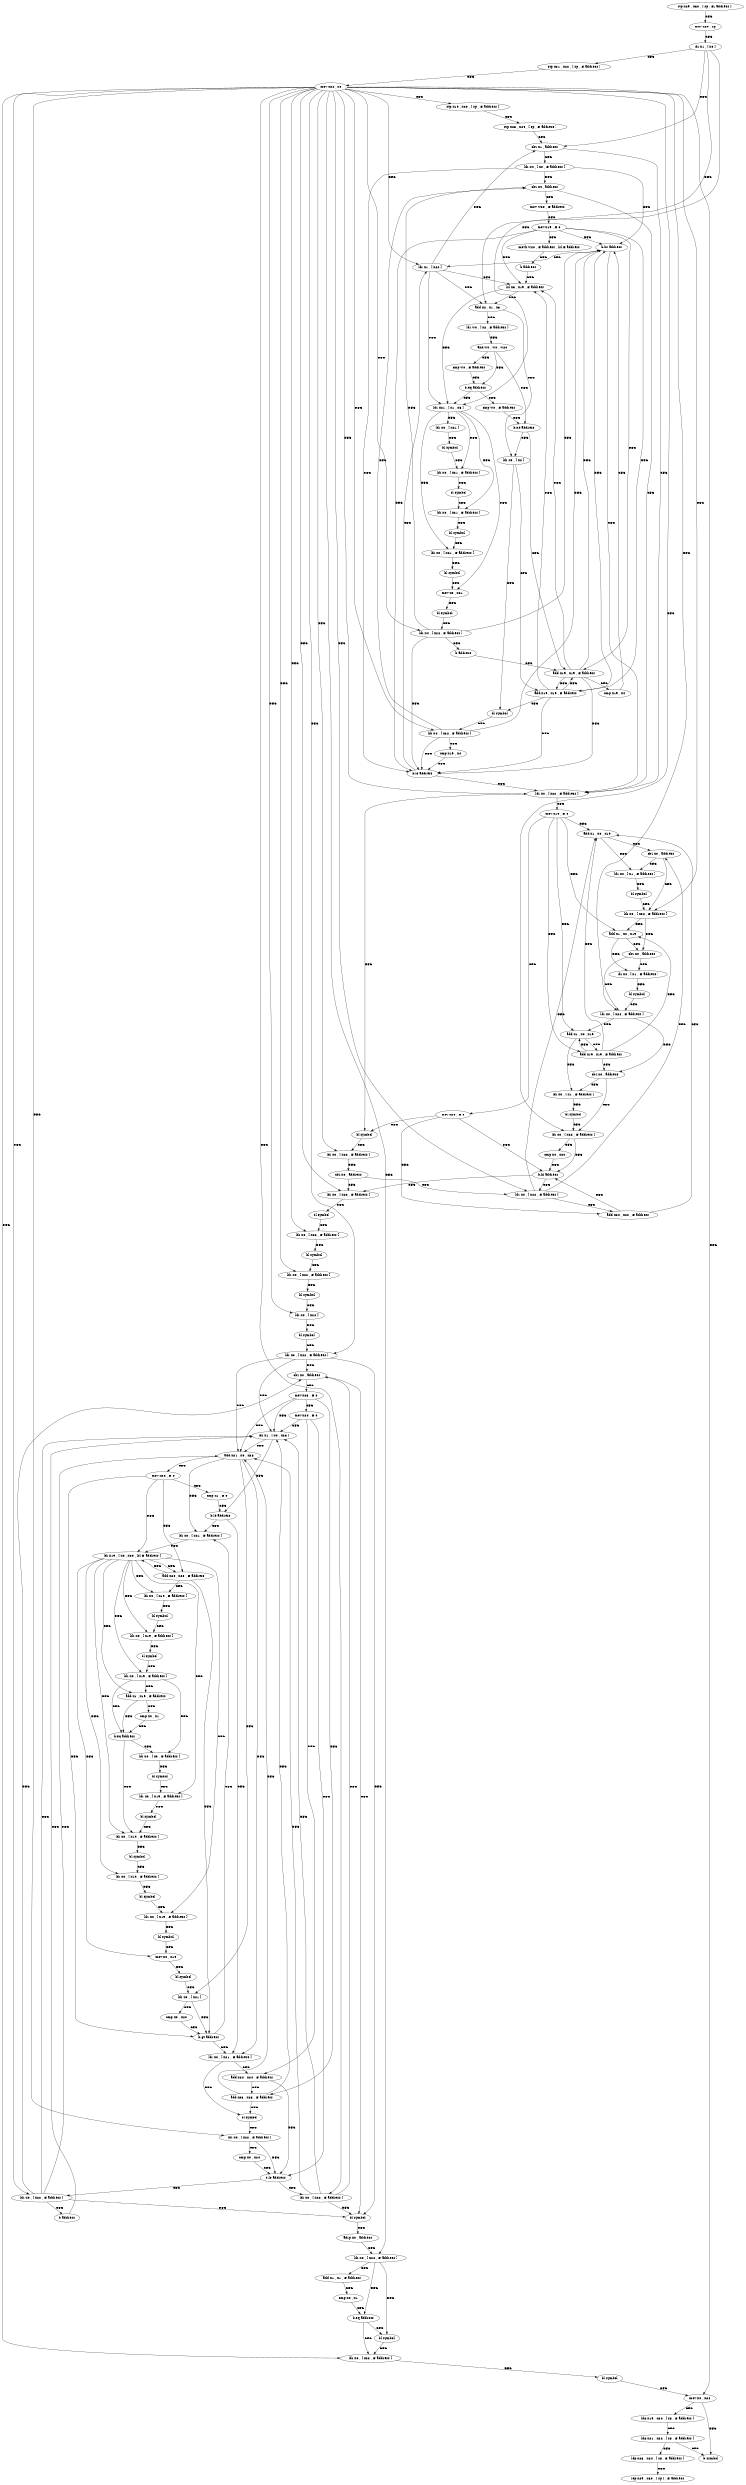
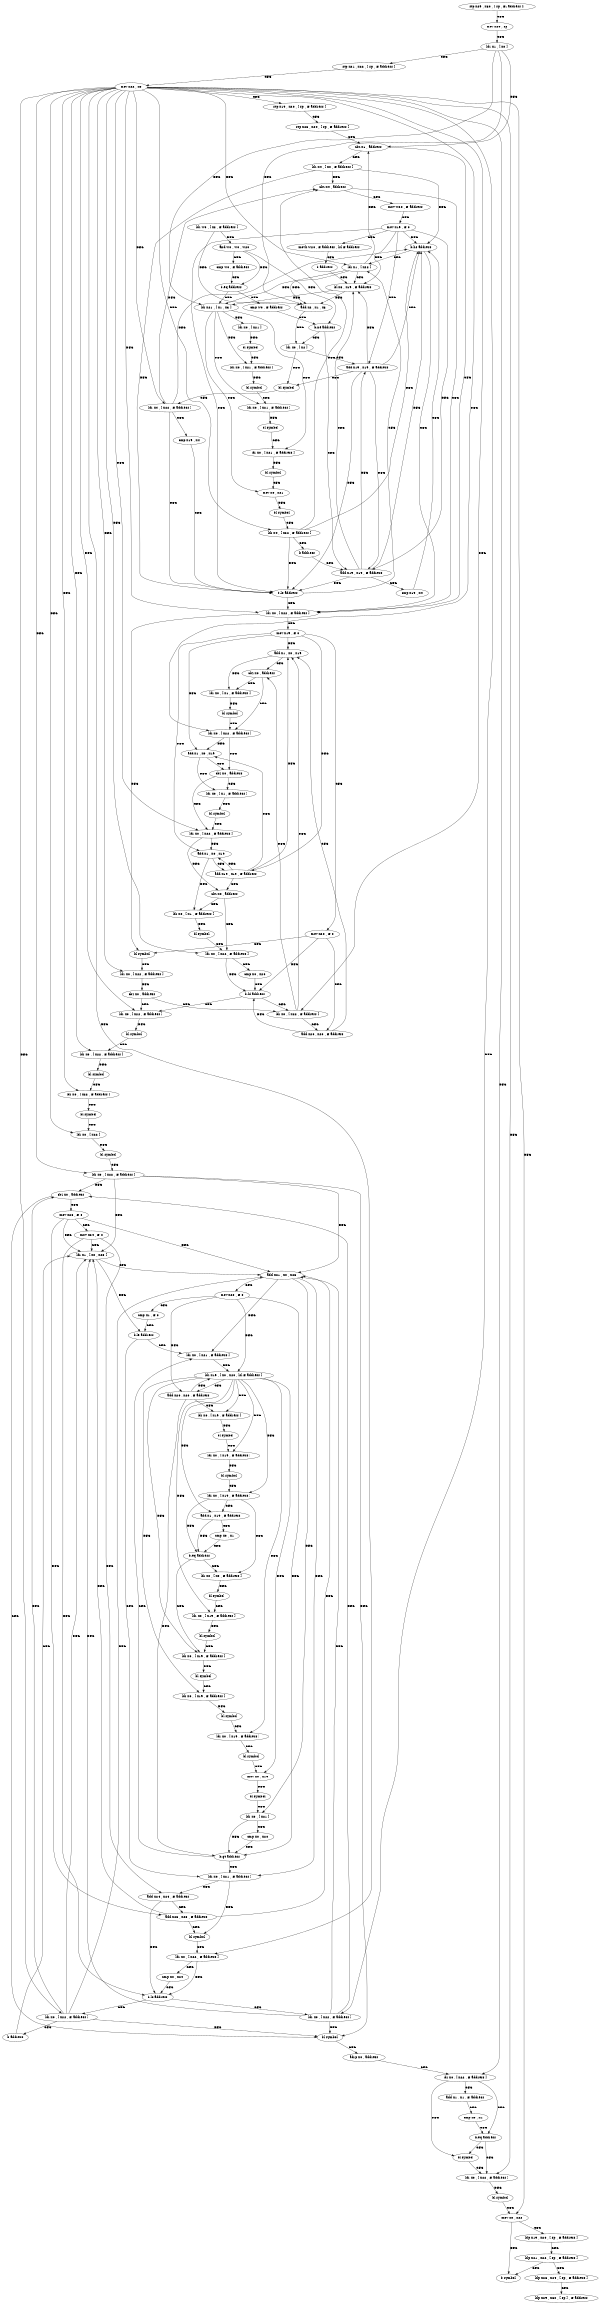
edge "add x2 , x1 , x3" -> "ldr w0 , [ x2 , # address ]": reversed
